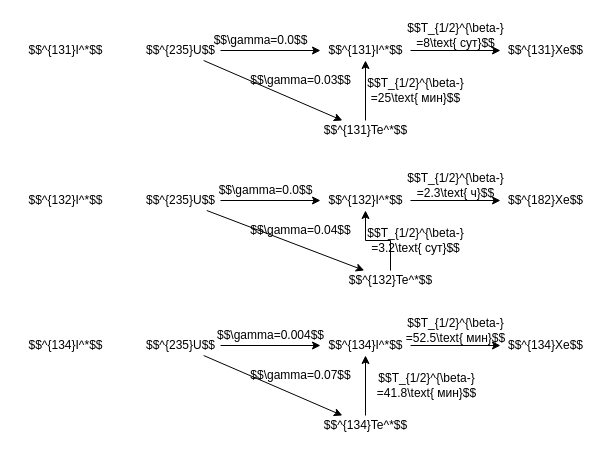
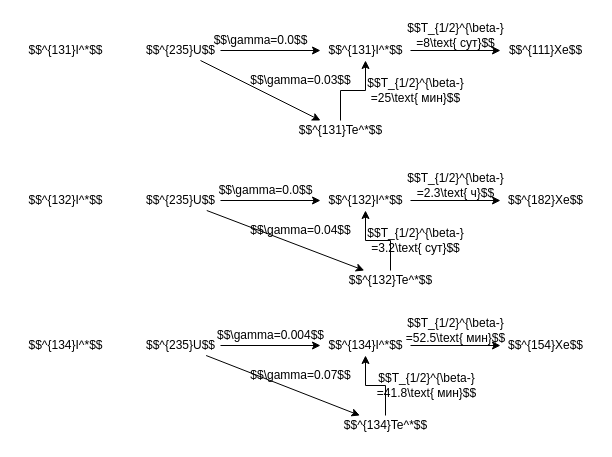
node "$$^{131}Xe$$": label "$$^{131}Xe$$" -> "$$^{111}Xe$$"
node "$$^{131}Te^*$$": moved (366, 131) -> (341, 131)
node "$$^{134}Xe$$": label "$$^{134}Xe$$" -> "$$^{154}Xe$$"
node "$$^{134}Te^*$$": moved (366, 426) -> (386, 426)
